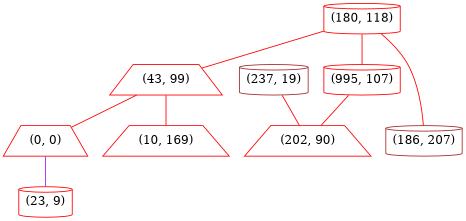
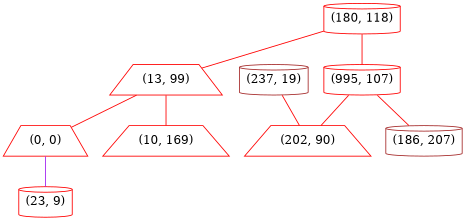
edge "(180, 118)" -- "(186, 207)": now "(995, 107)" -- "(186, 207)"
node "(43, 99)": label "(43, 99)" -> "(13, 99)"
